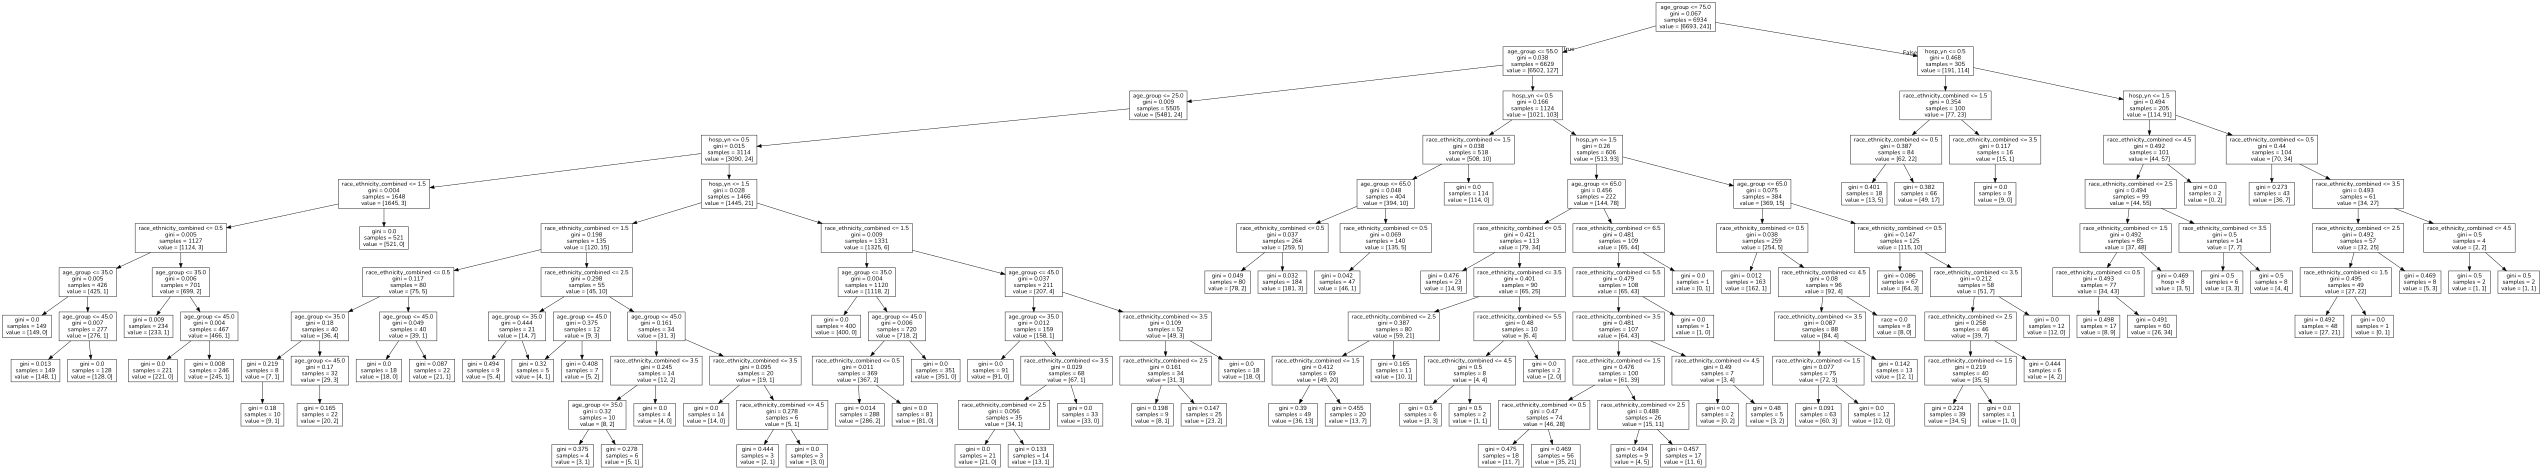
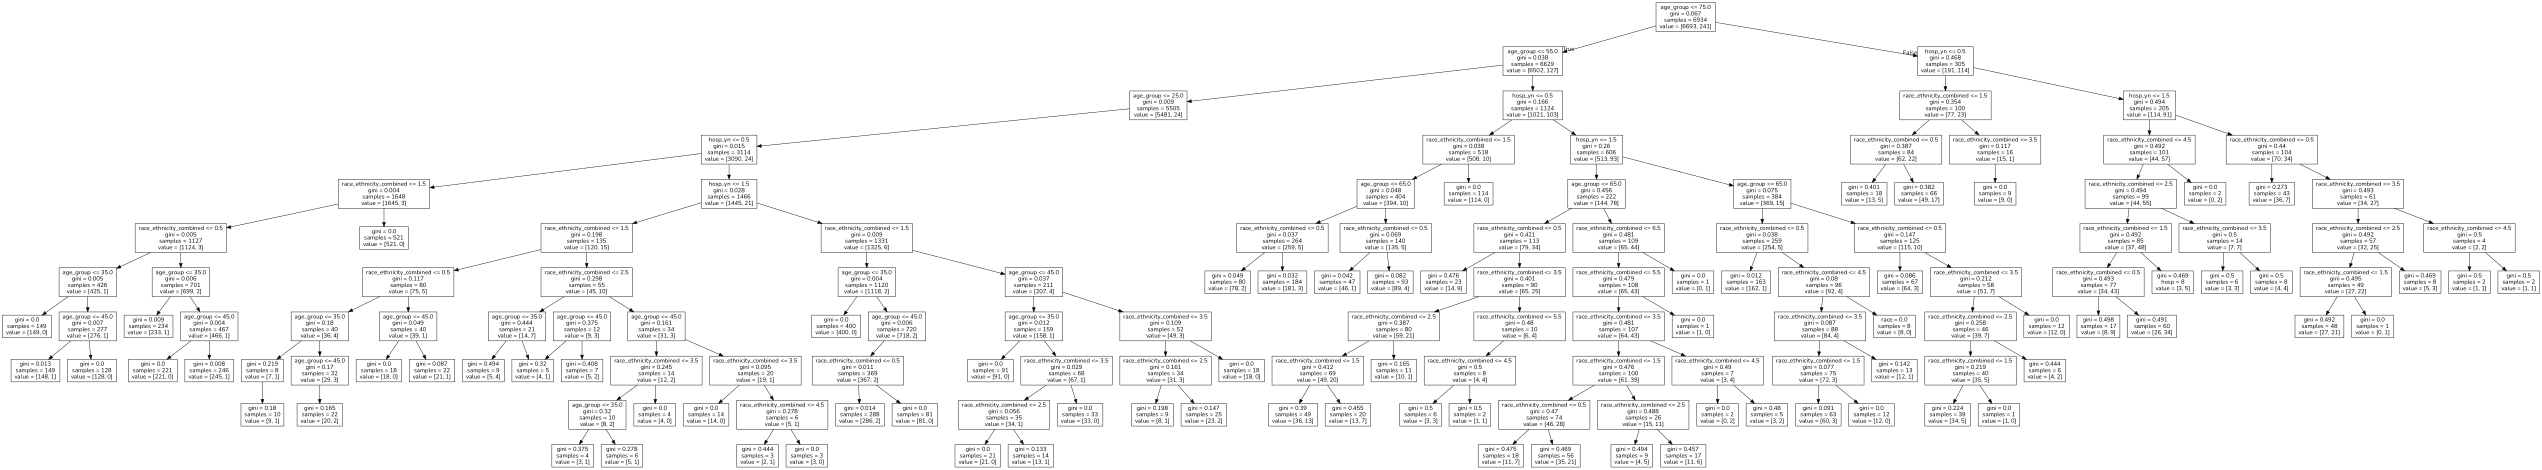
node "gini = 0.082 samples = 93 value = [89, 4]": added
node "gini = 0.0 samples = 351 value = [351, 0]": removed
node "gini = 0.0 samples = 2 value = [2, 0]": removed
